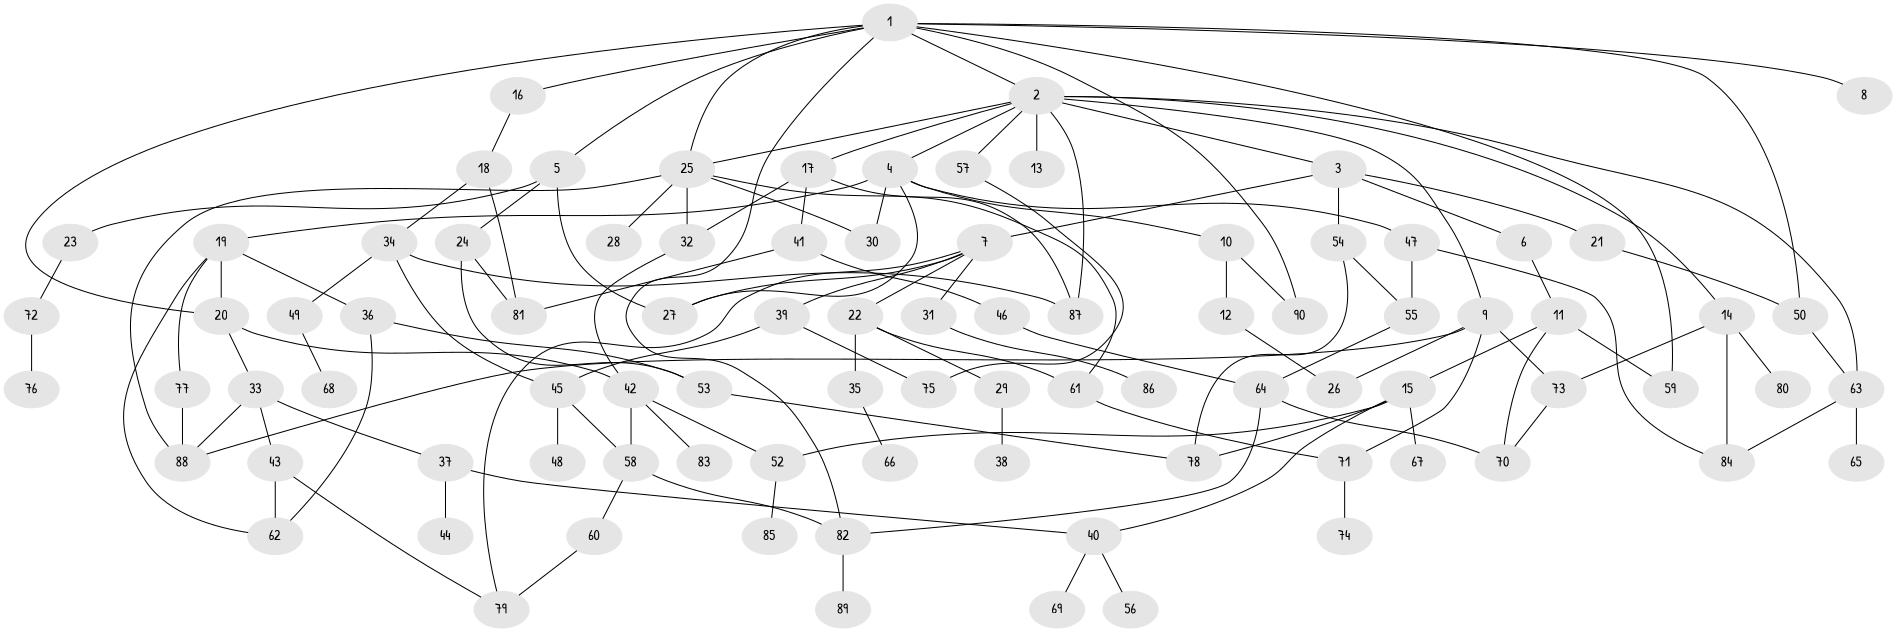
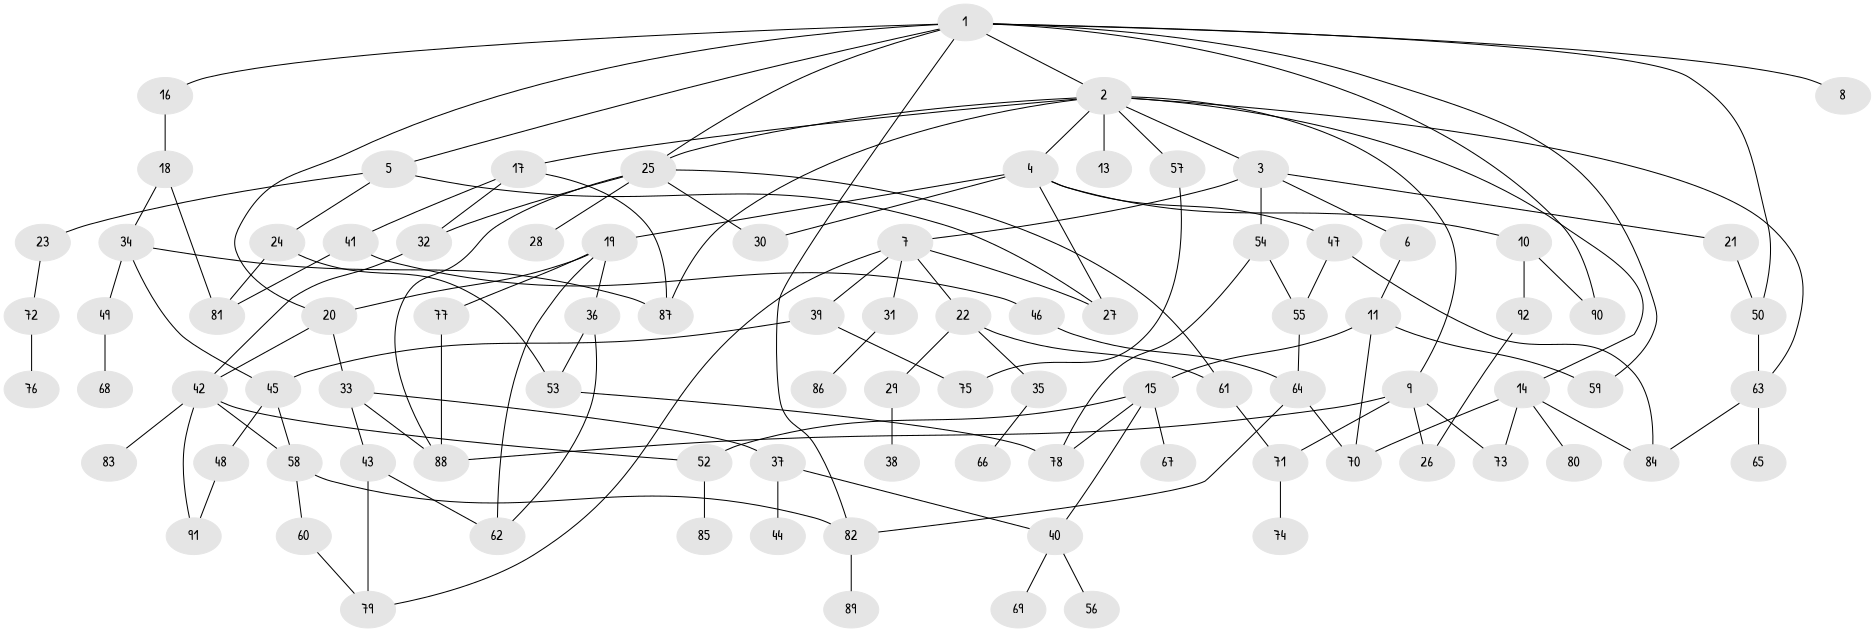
node "12": label "12" -> "92"
edge "73" -- "70": now "14" -- "70"
node "91": added
